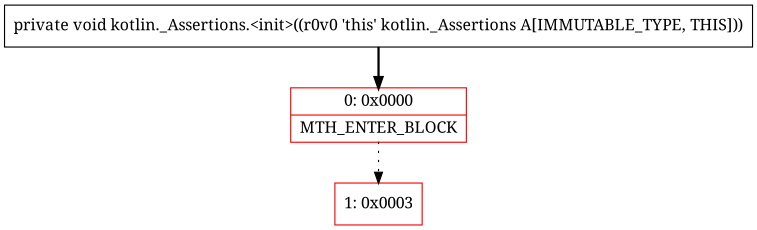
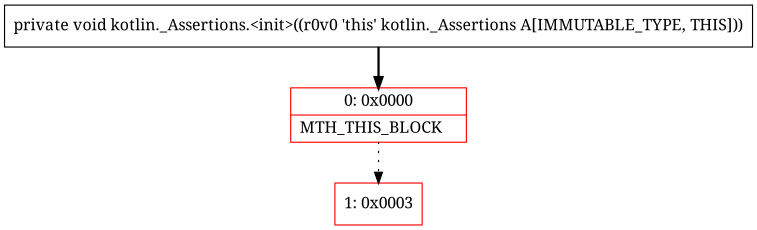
node "0: 0x0000": text "MTH_ENTER_BLOCK" -> "MTH_THIS_BLOCK"
